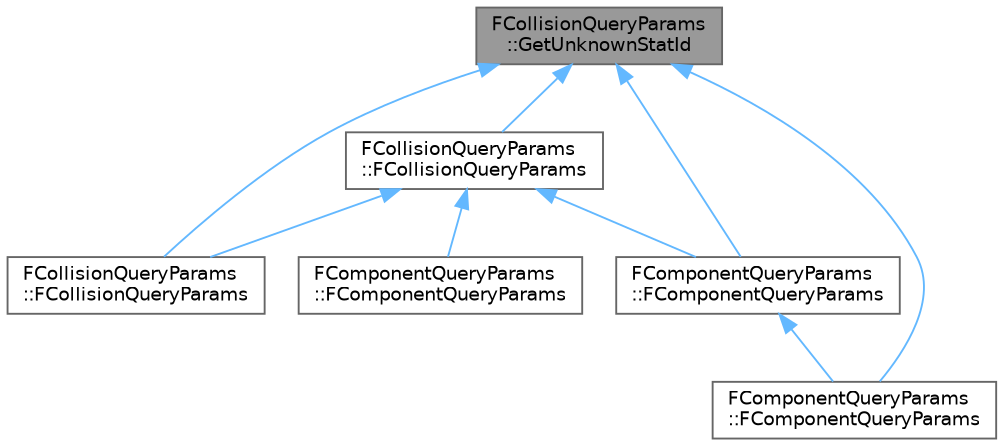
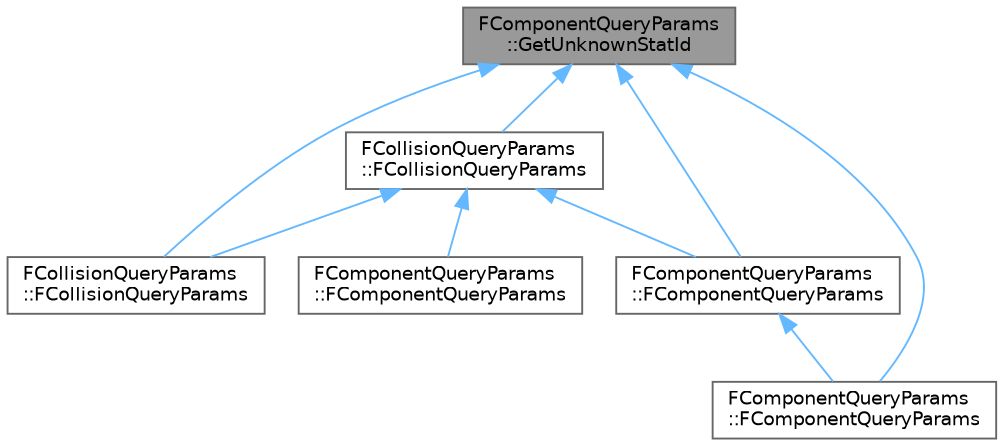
node "FCollisionQueryParams ::GetUnknownStatId": label "FCollisionQueryParams ::GetUnknownStatId" -> "FComponentQueryParams ::GetUnknownStatId"
